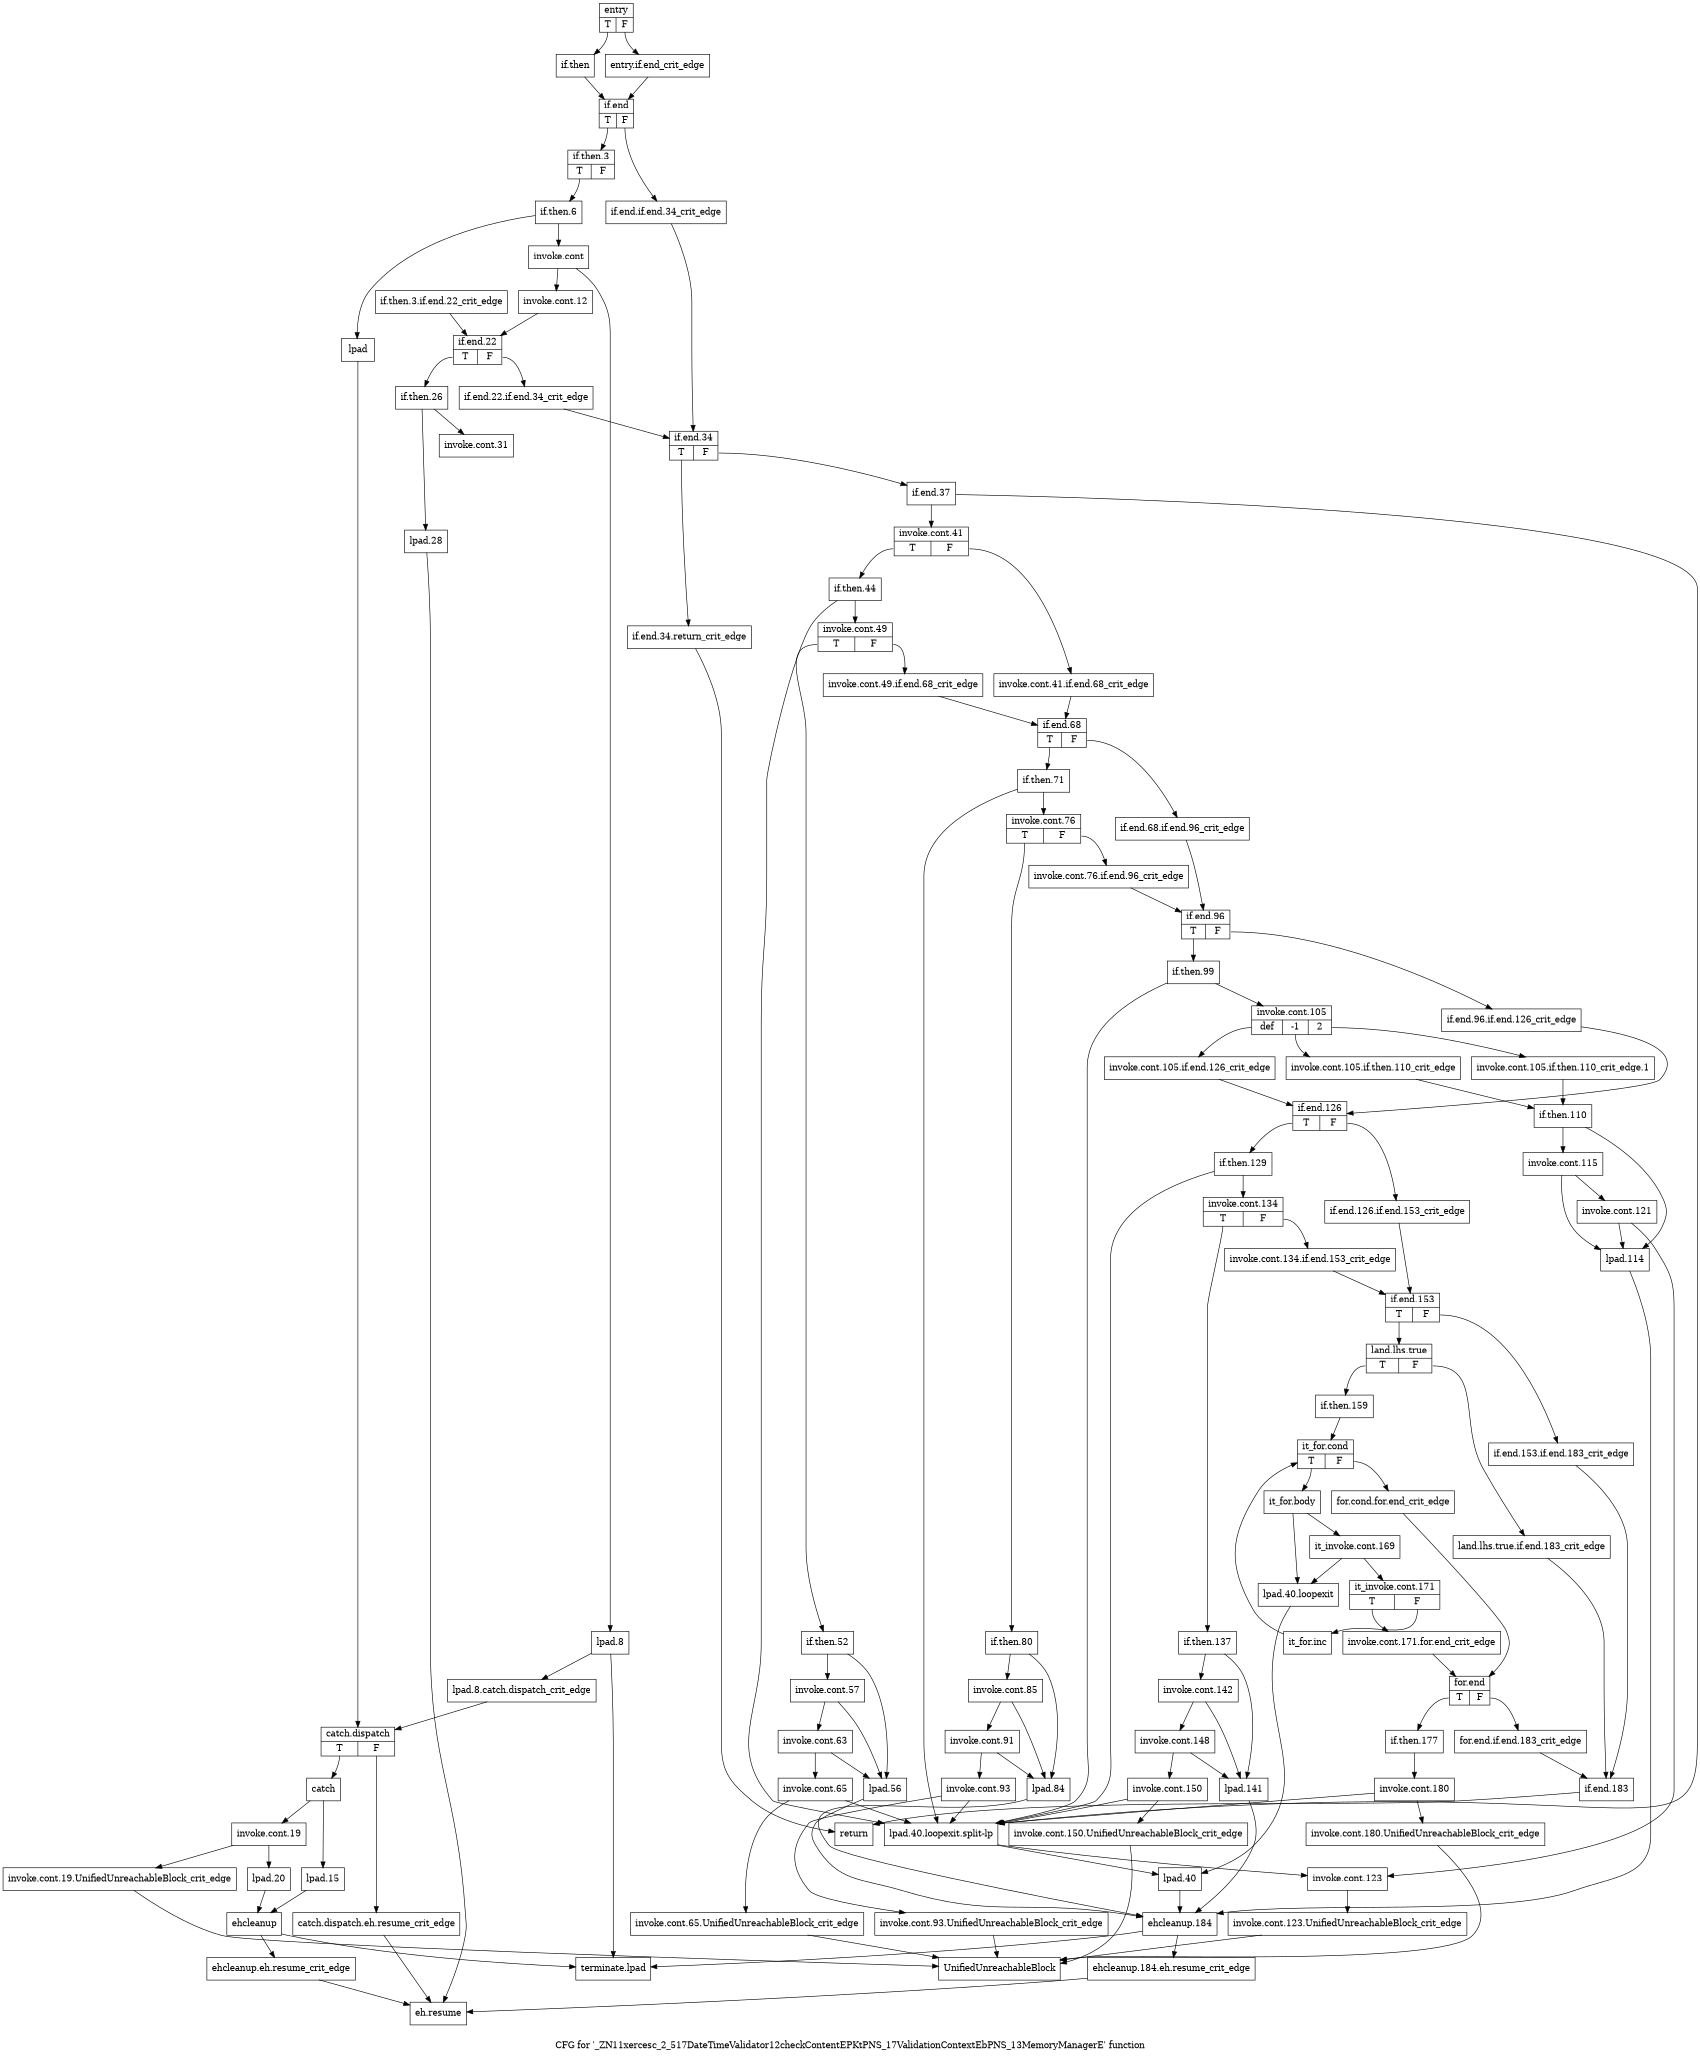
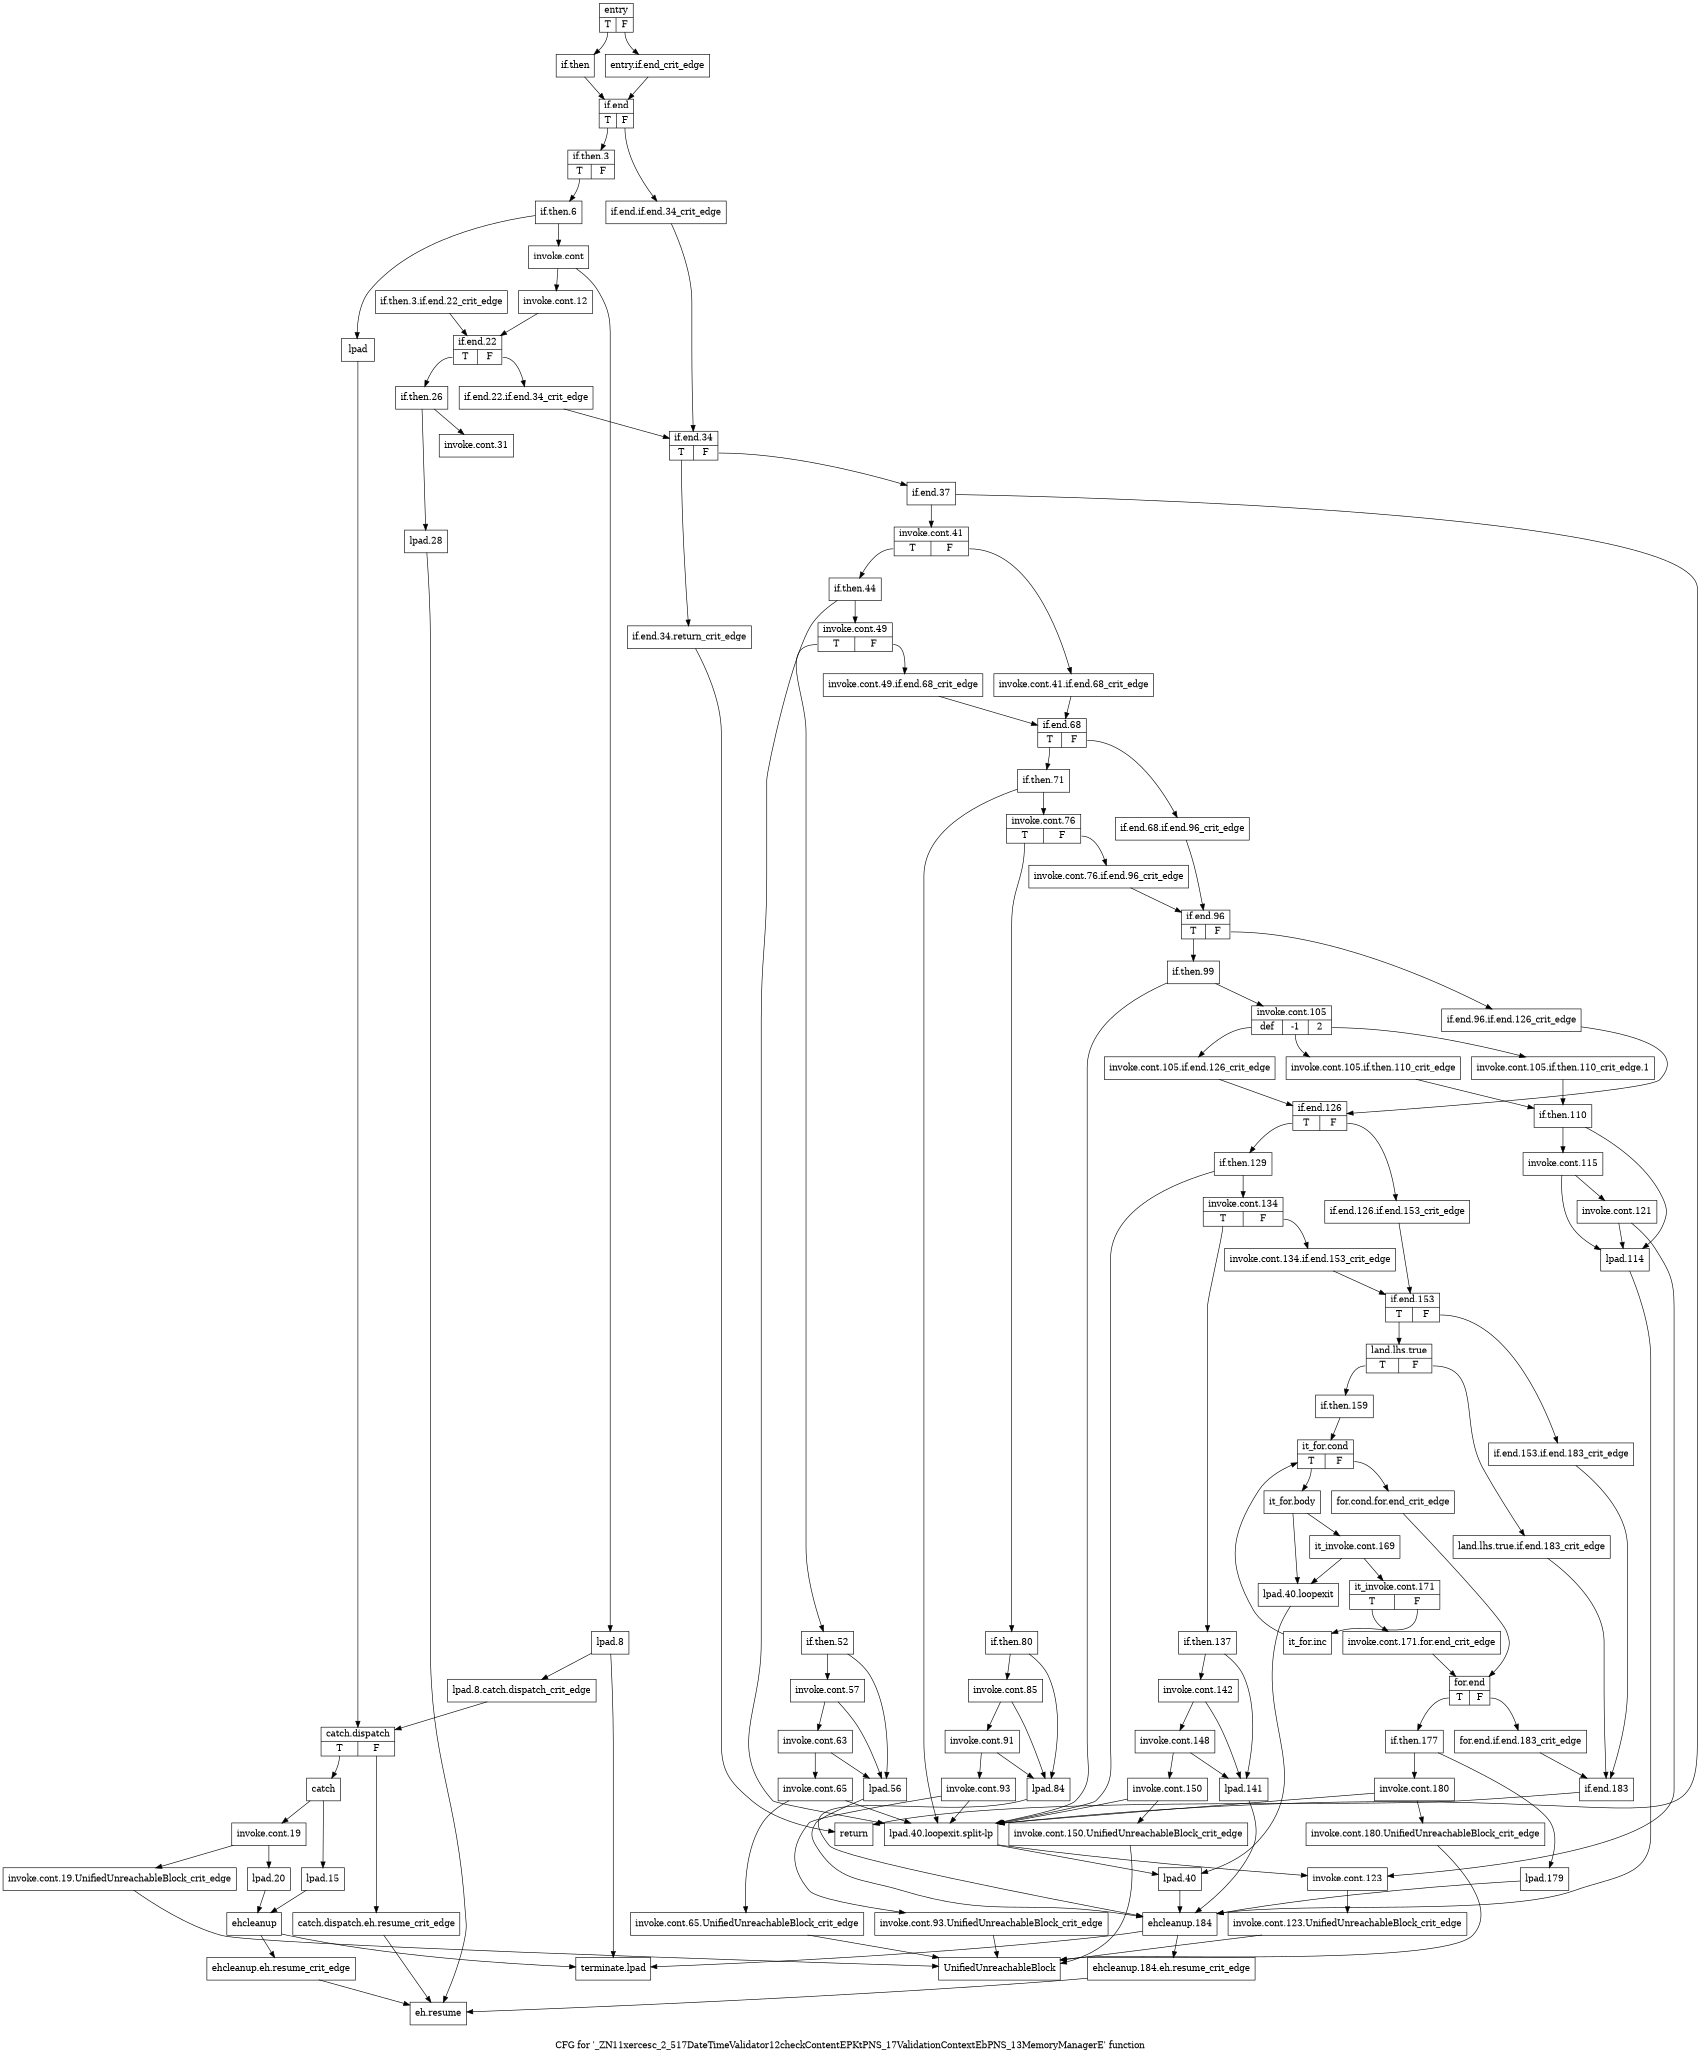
node "lpad.179": added
